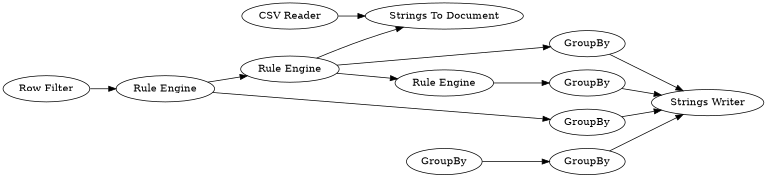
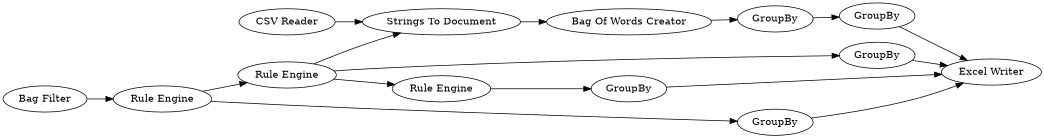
node "Bag Of Words Creator": added
node "Row Filter": label "Row Filter" -> "Bag Filter"
node "Strings Writer": label "Strings Writer" -> "Excel Writer"
